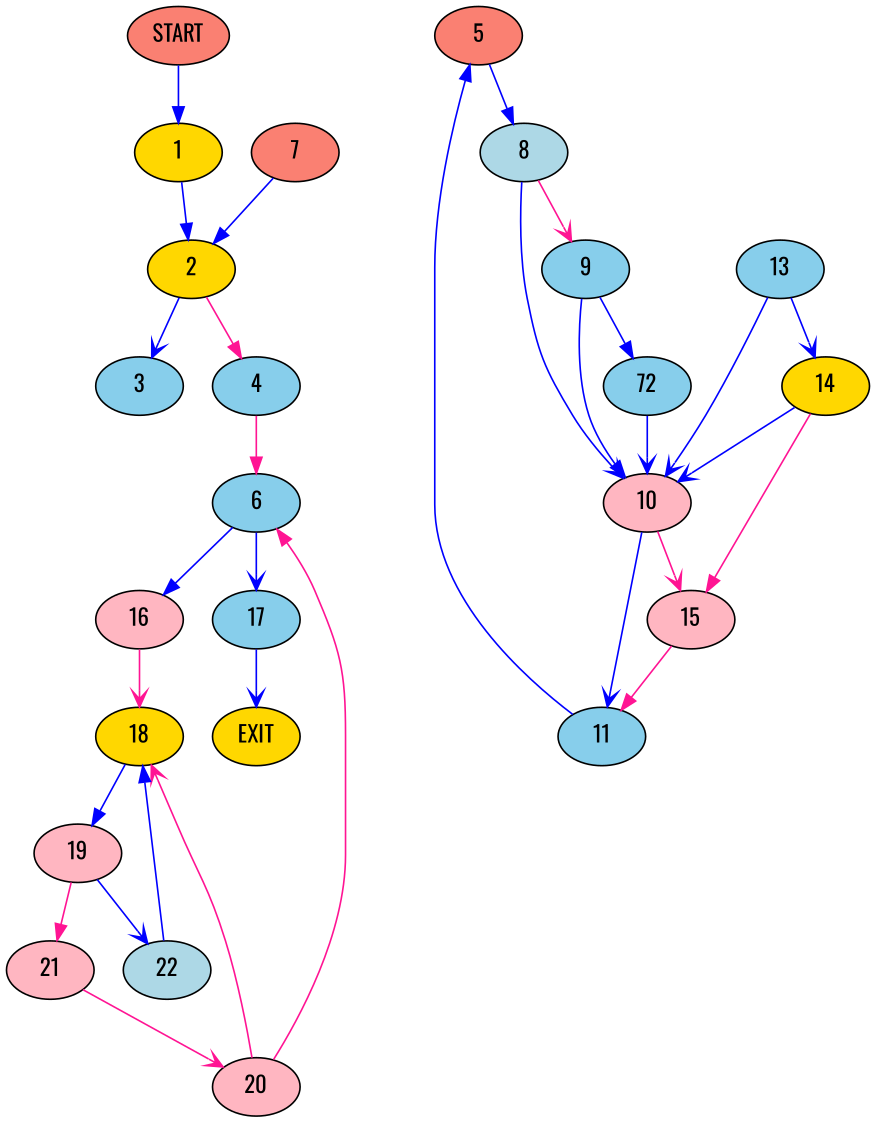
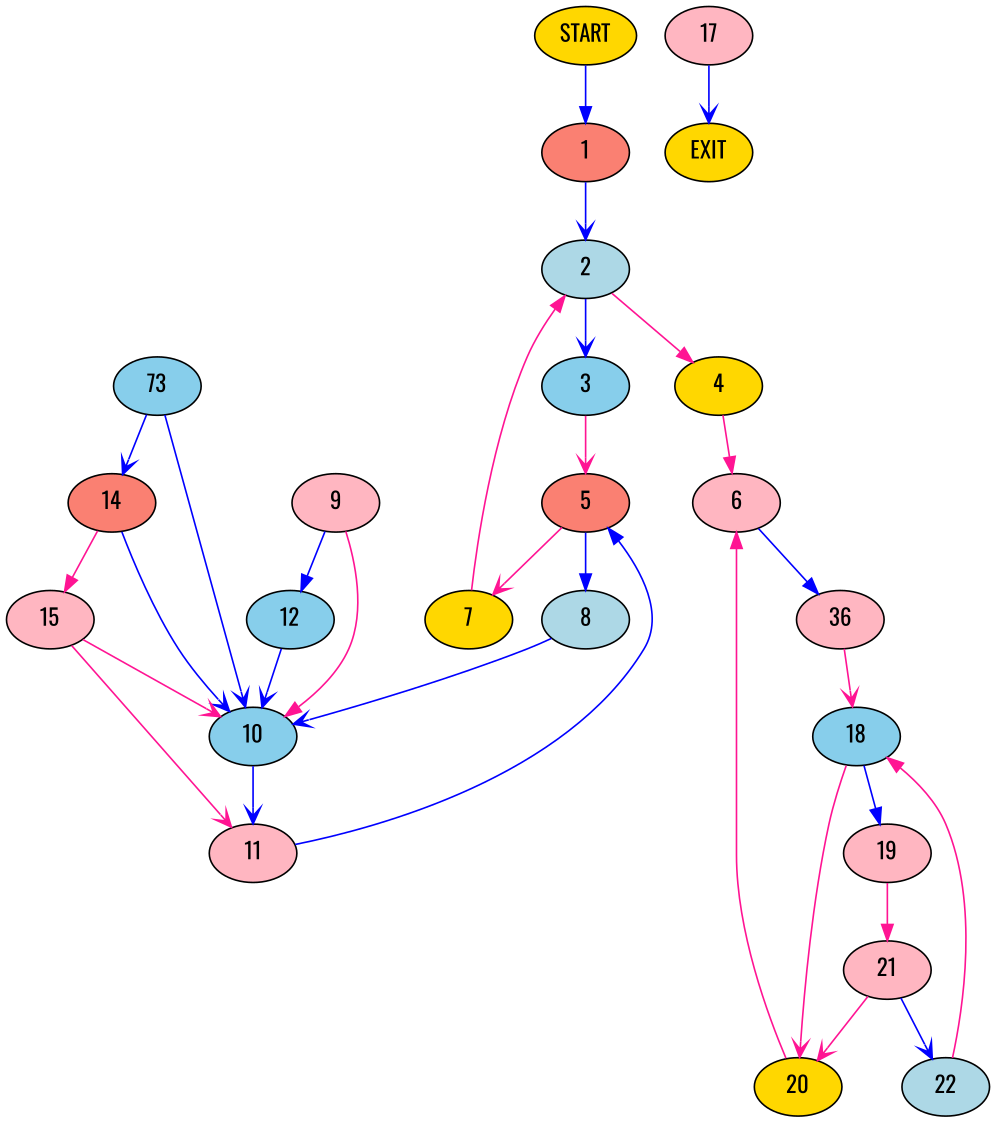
node "START": fillcolor salmon -> gold
node "1": fillcolor gold -> salmon
node "7": fillcolor salmon -> gold
edge "1" -> "2": arrowhead normal -> vee
edge "8" -> "9": removed
edge "7" -> "2": color blue -> deeppink
node "2": fillcolor gold -> lightblue
node "9": fillcolor skyblue -> lightpink
node "13": label "13" -> "73"
edge "9" -> "10": color blue -> deeppink
node "4": fillcolor skyblue -> gold
node "72": label "72" -> "12"
node "14": fillcolor gold -> salmon
edge "3" -> "5": added
node "6": fillcolor skyblue -> lightpink
node "10": fillcolor lightpink -> skyblue
edge "6" -> "17": removed
edge "10" -> "15": reversed
edge "5" -> "7": added
node "16": label "16" -> "36"
node "17": fillcolor skyblue -> lightpink
edge "15" -> "11": arrowhead normal -> vee
node "18": fillcolor gold -> skyblue
node "11": fillcolor skyblue -> lightpink
edge "22" -> "18": color blue -> deeppink
edge "19" -> "22": now "21" -> "22"
edge "20" -> "18": reversed
node "20": fillcolor lightpink -> gold
